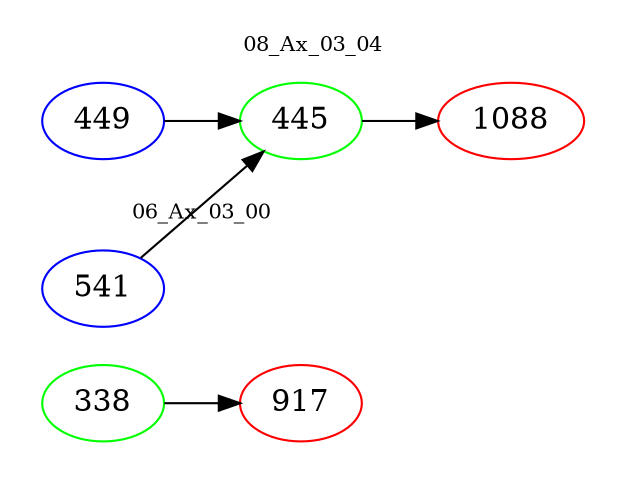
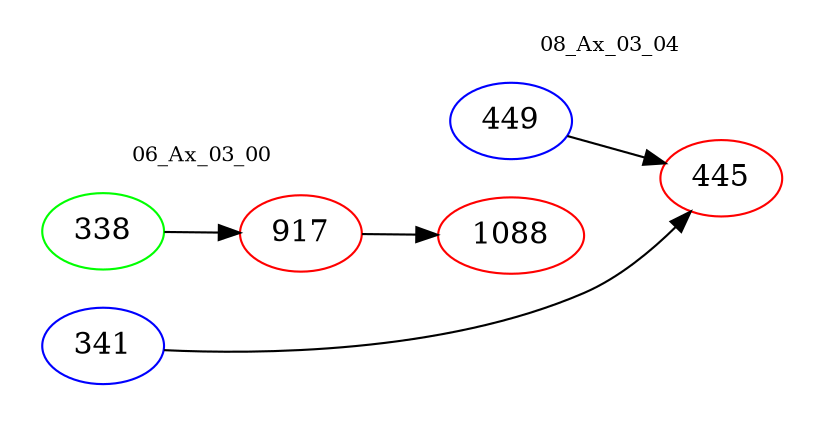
node "445": color green -> red
edge "445" -> "1088": now "917" -> "1088"
node "541": label "541" -> "341"
